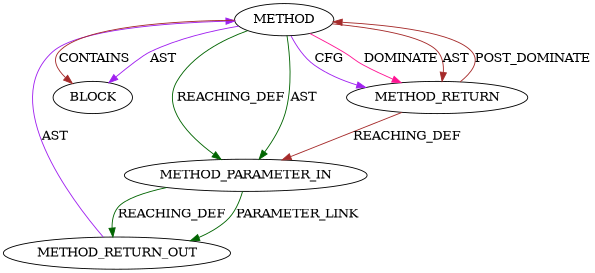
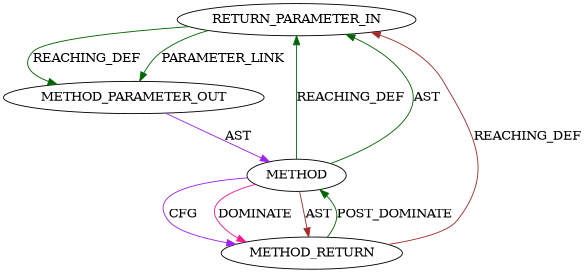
edge "METHOD_RETURN" -> "METHOD": color brown -> darkgreen
node "BLOCK": removed
node "METHOD_PARAMETER_IN": label "METHOD_PARAMETER_IN" -> "RETURN_PARAMETER_IN"
node "METHOD_RETURN_OUT": label "METHOD_RETURN_OUT" -> "METHOD_PARAMETER_OUT"
